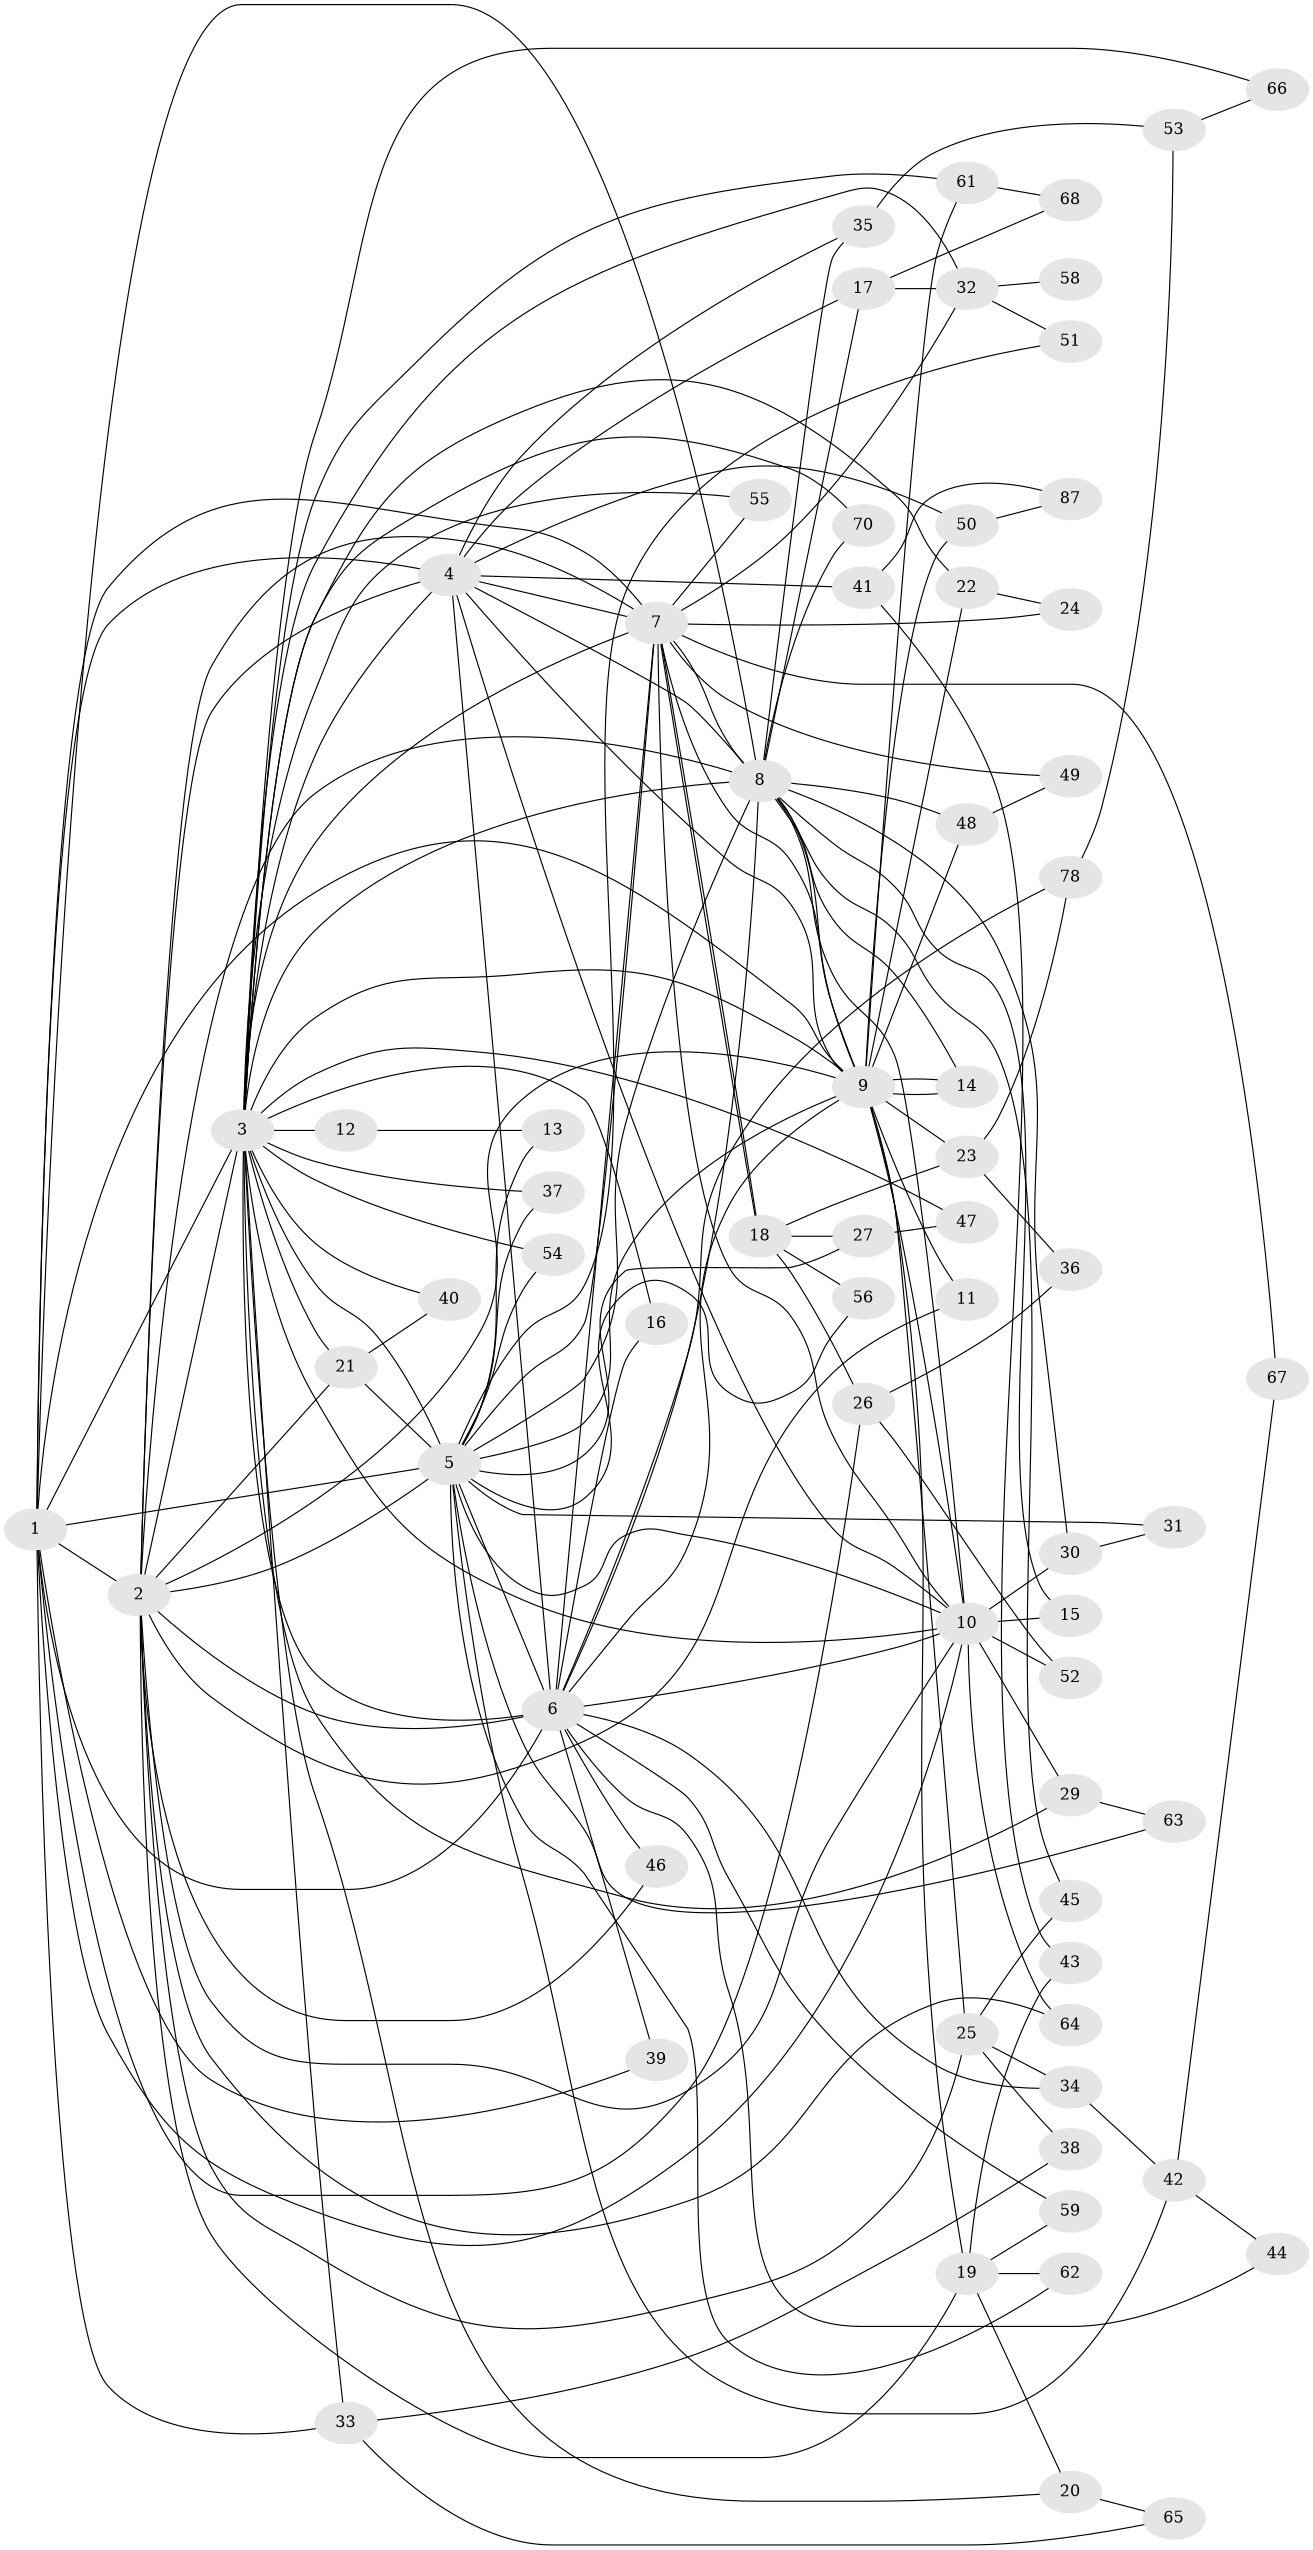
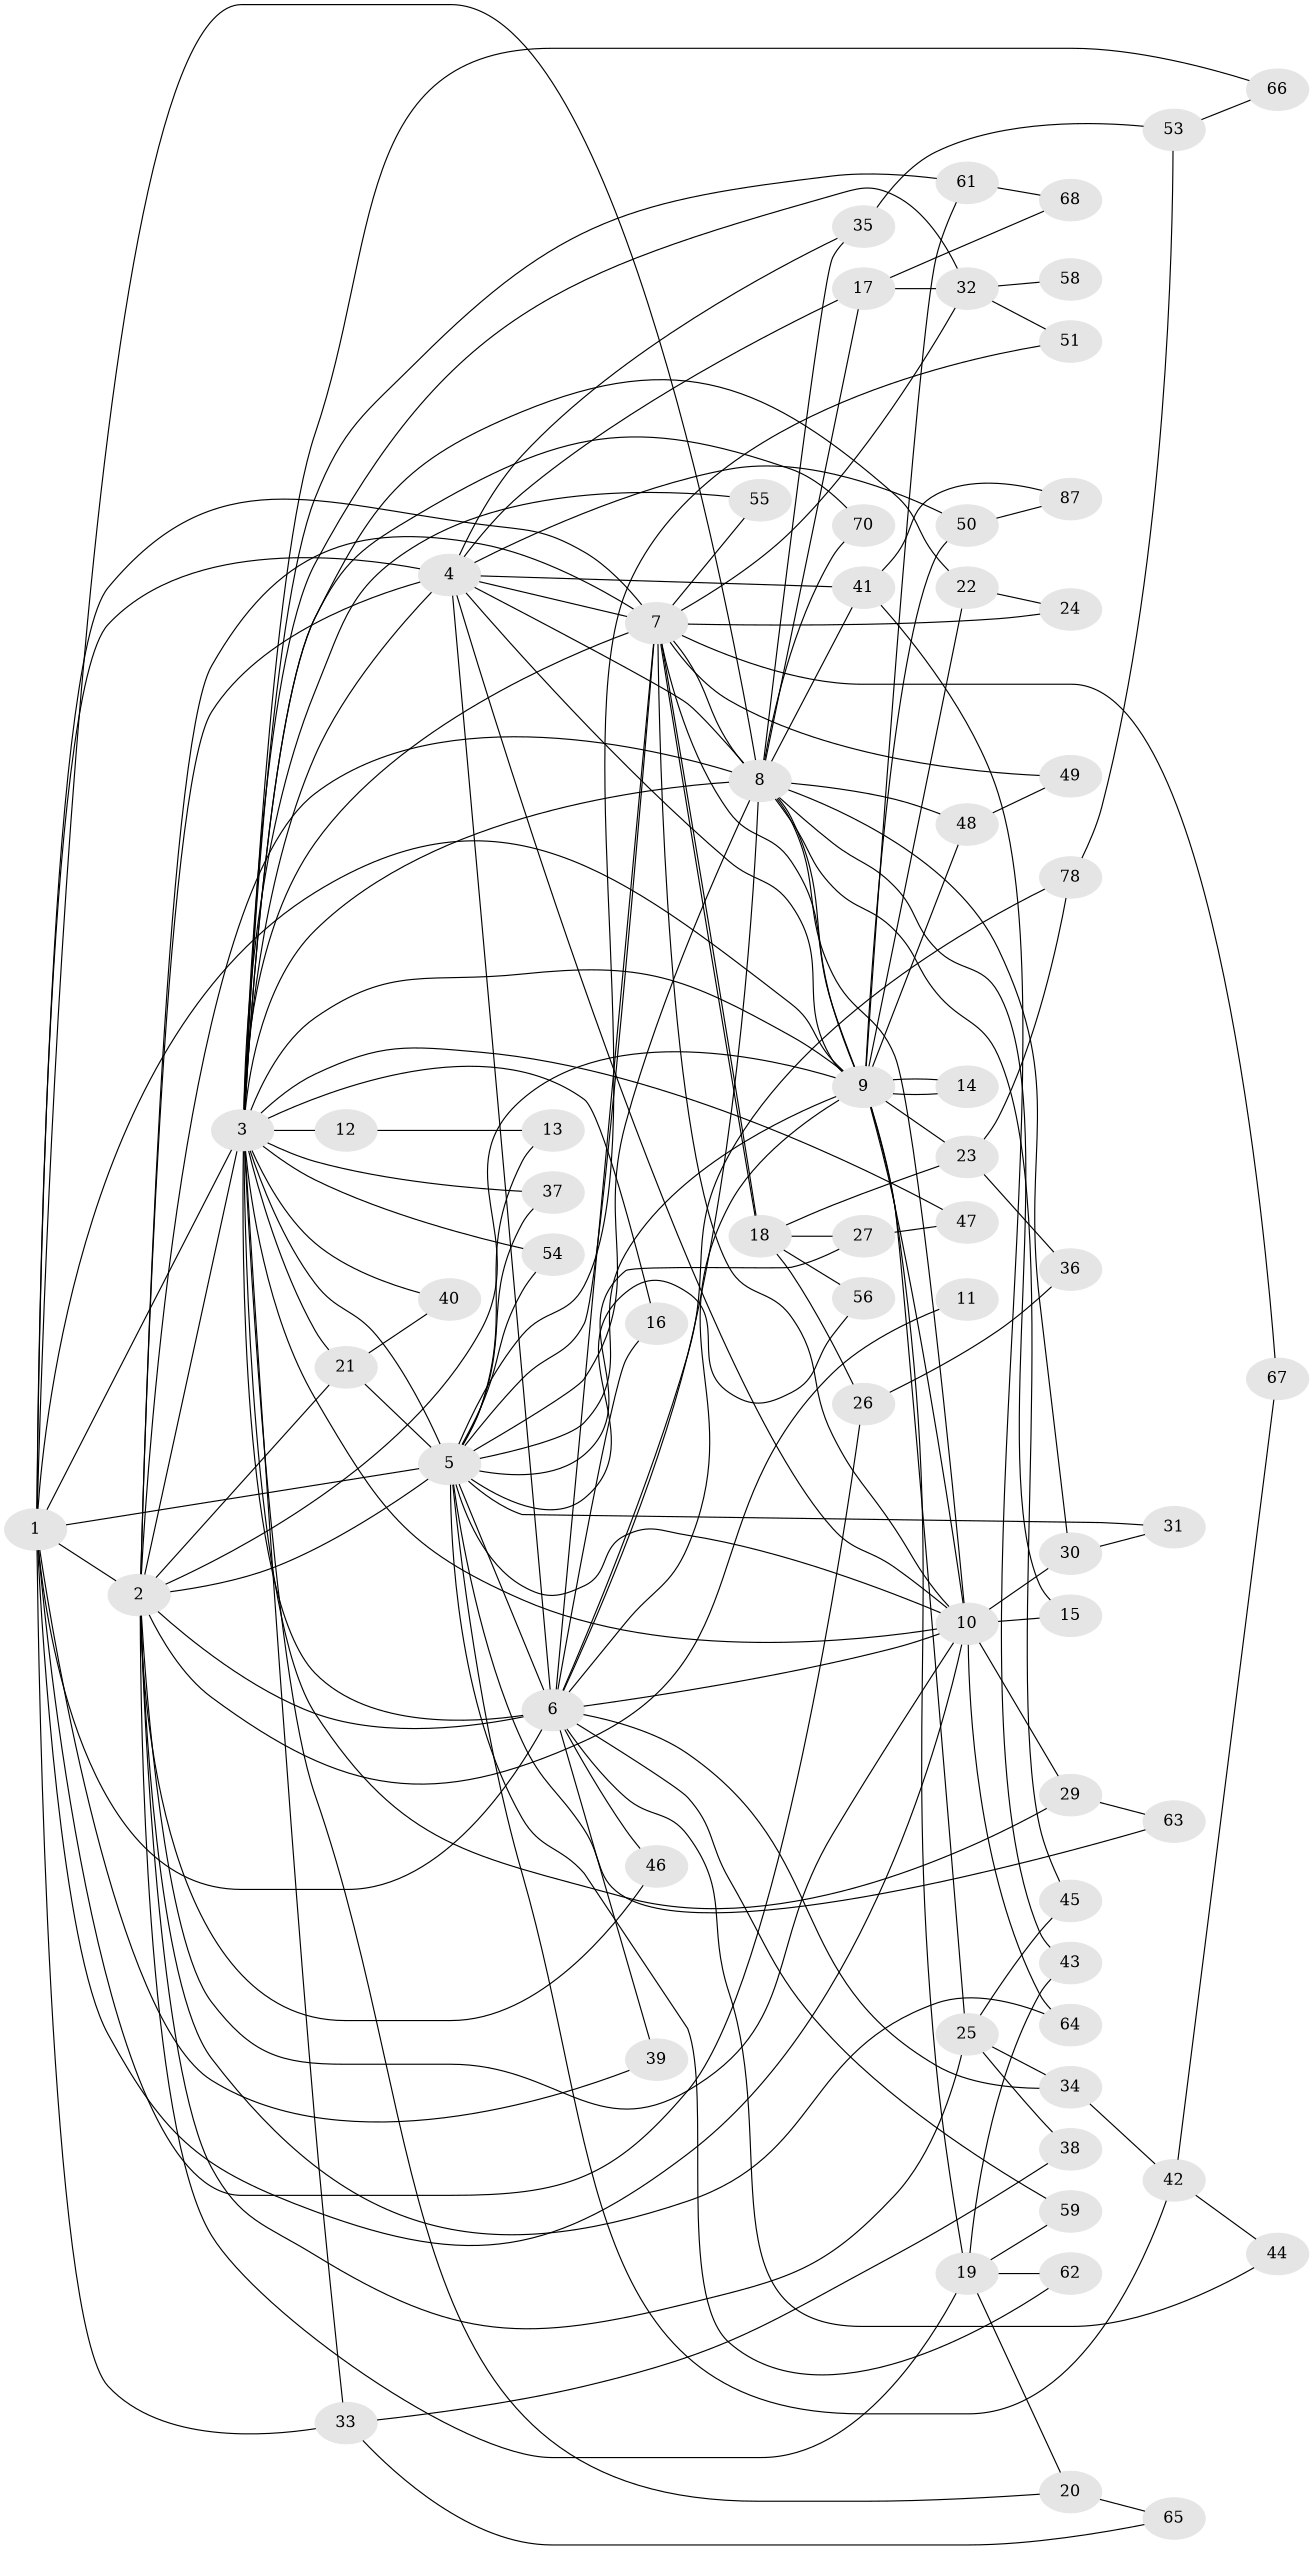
edge "8" -- "14": now "8" -- "41"
edge "9" -- "11": removed
node "52": removed
